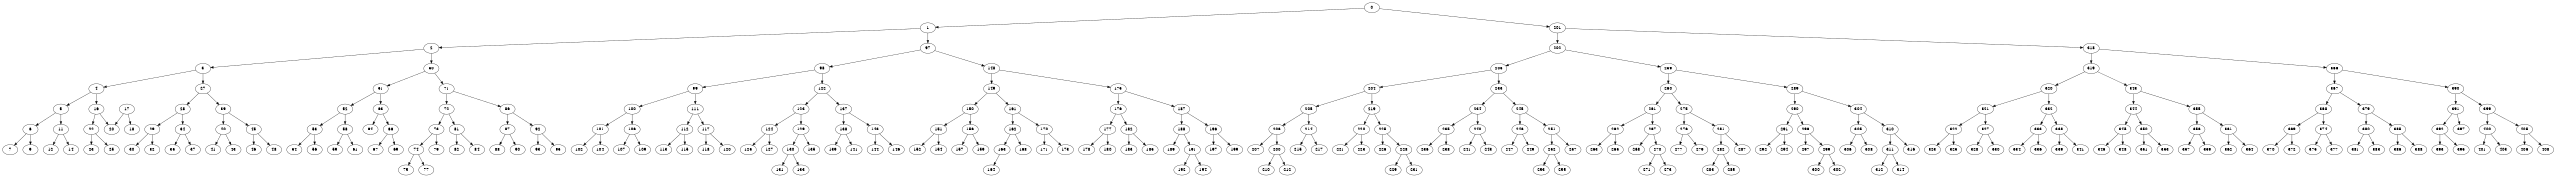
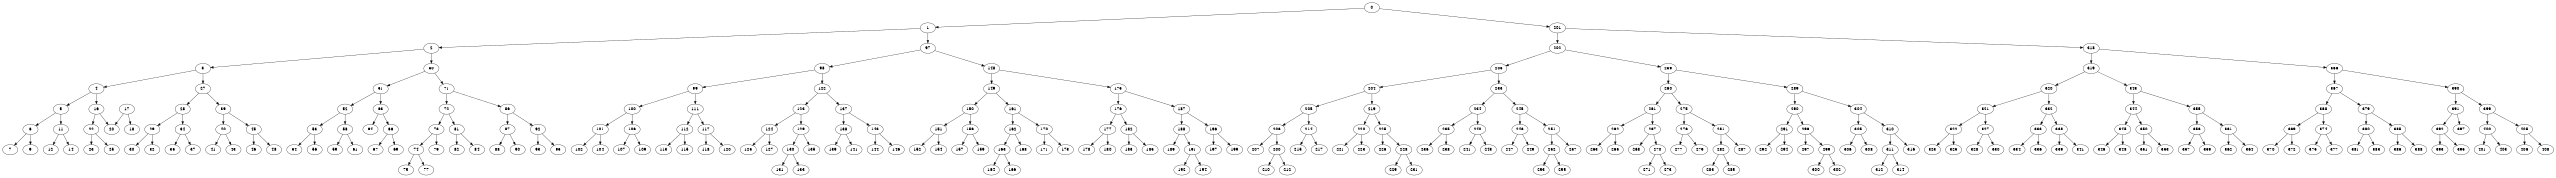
node "166": added
